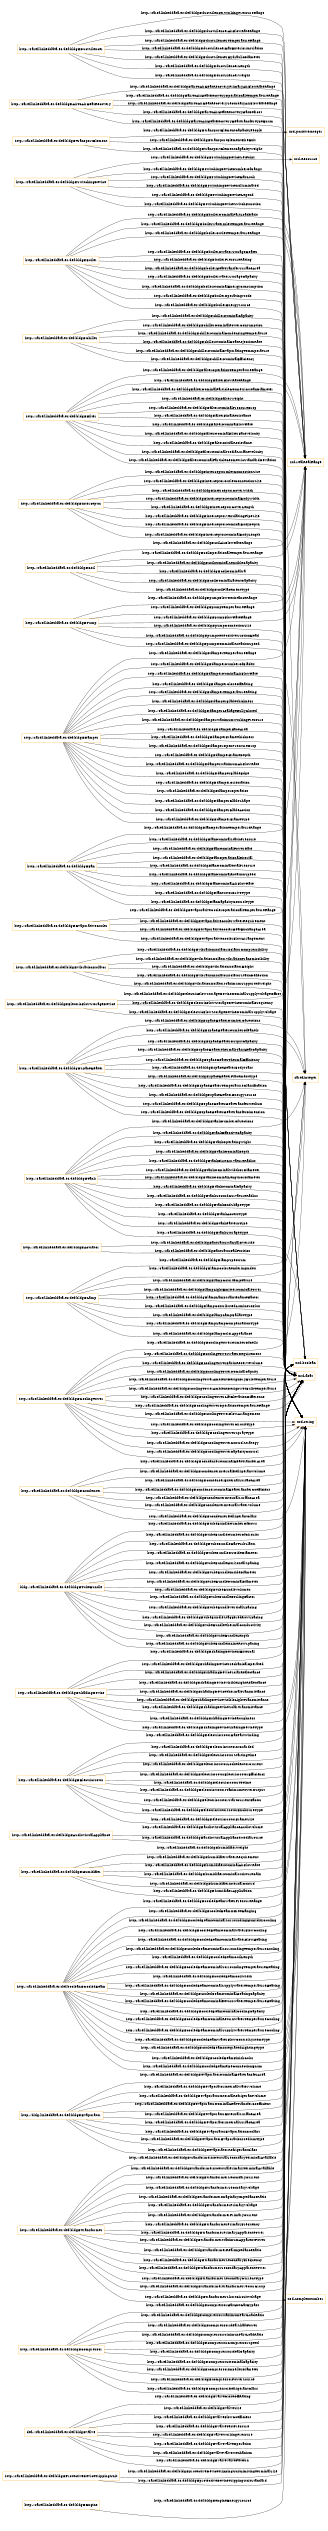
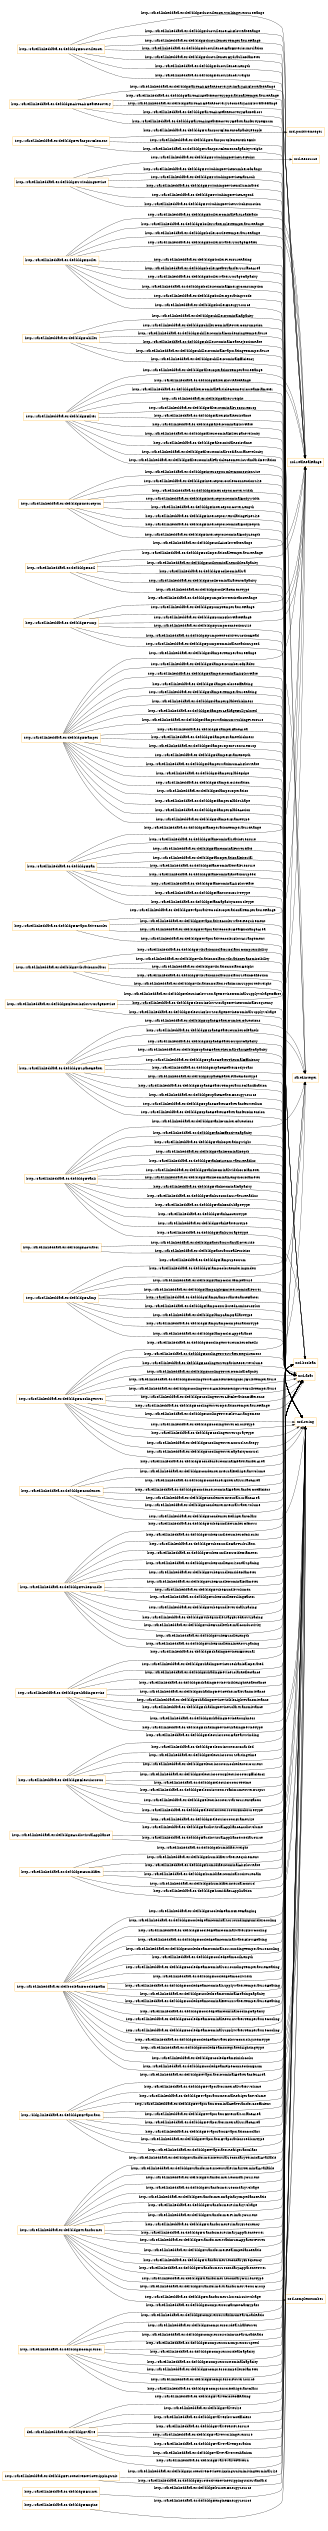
edge "http://saref.linkeddata.es/def/bldg#Boiler" -> "xsd:boolean": now "http://saref.linkeddata.es/def/bldg#Boiler" -> "saref:integer"
edge "http://saref.linkeddata.es/def/boolean#CooledBeam" -> "xsd:realRealRange": removed, label "http://saref.linkeddata.es/def/bldg#cooledBeamWaterPressureRange"
node "bldg://saref.linkeddata.es/def/bldg#TubeBundle": label "bldg://saref.linkeddata.es/def/bldg#TubeBundle" -> "http://saref.linkeddata.es/def/bldg#TubeBundle"
node "http://saref.linkeddata.es/def/bldg#Burner": added
